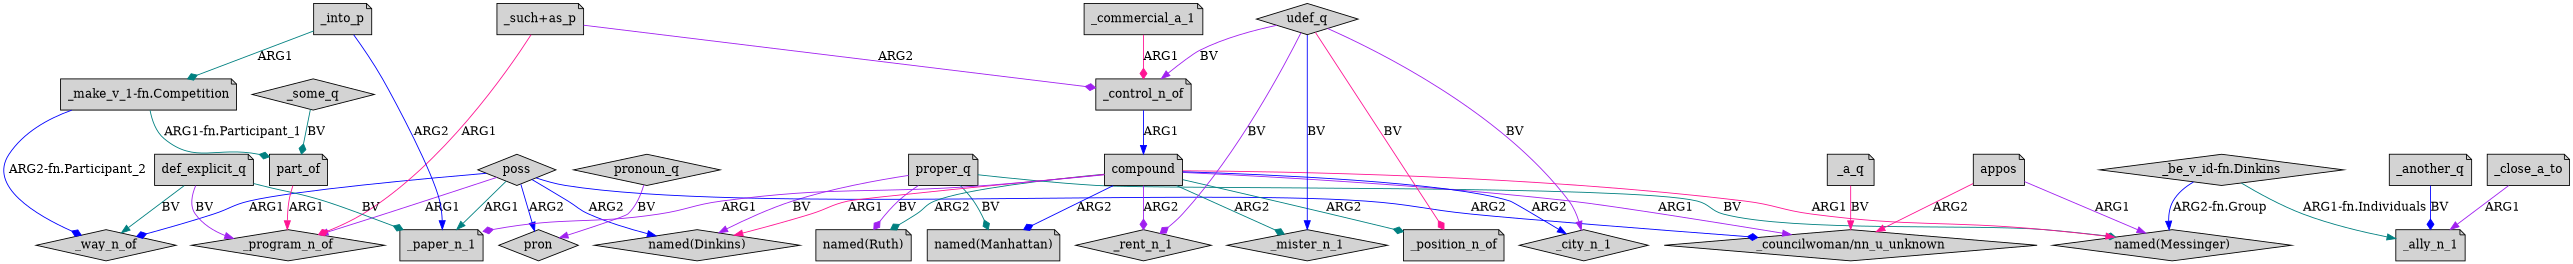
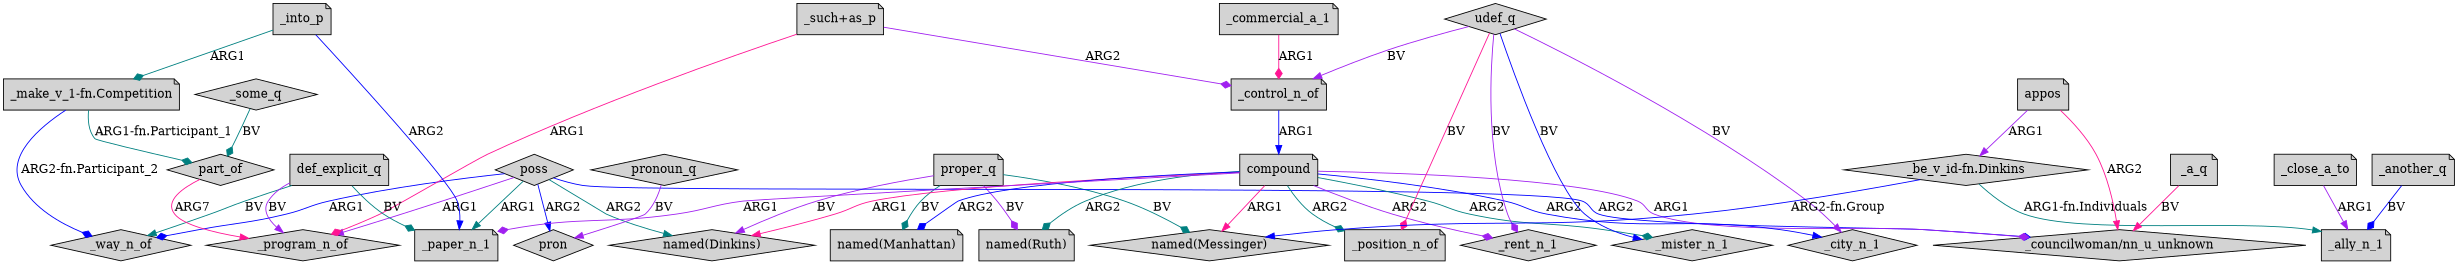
node "part_of": shape note -> diamond
edge "compound" -> "_councilwoman/nn_u_unknown": arrowhead normal -> diamond
edge "appos" -> "named(Messinger)": now "appos" -> "_be_v_id-fn.Dinkins"
edge "part_of" -> "_program_n_of": label "ARG1" -> "ARG7"
edge "poss" -> "named(Dinkins)": color blue -> teal
